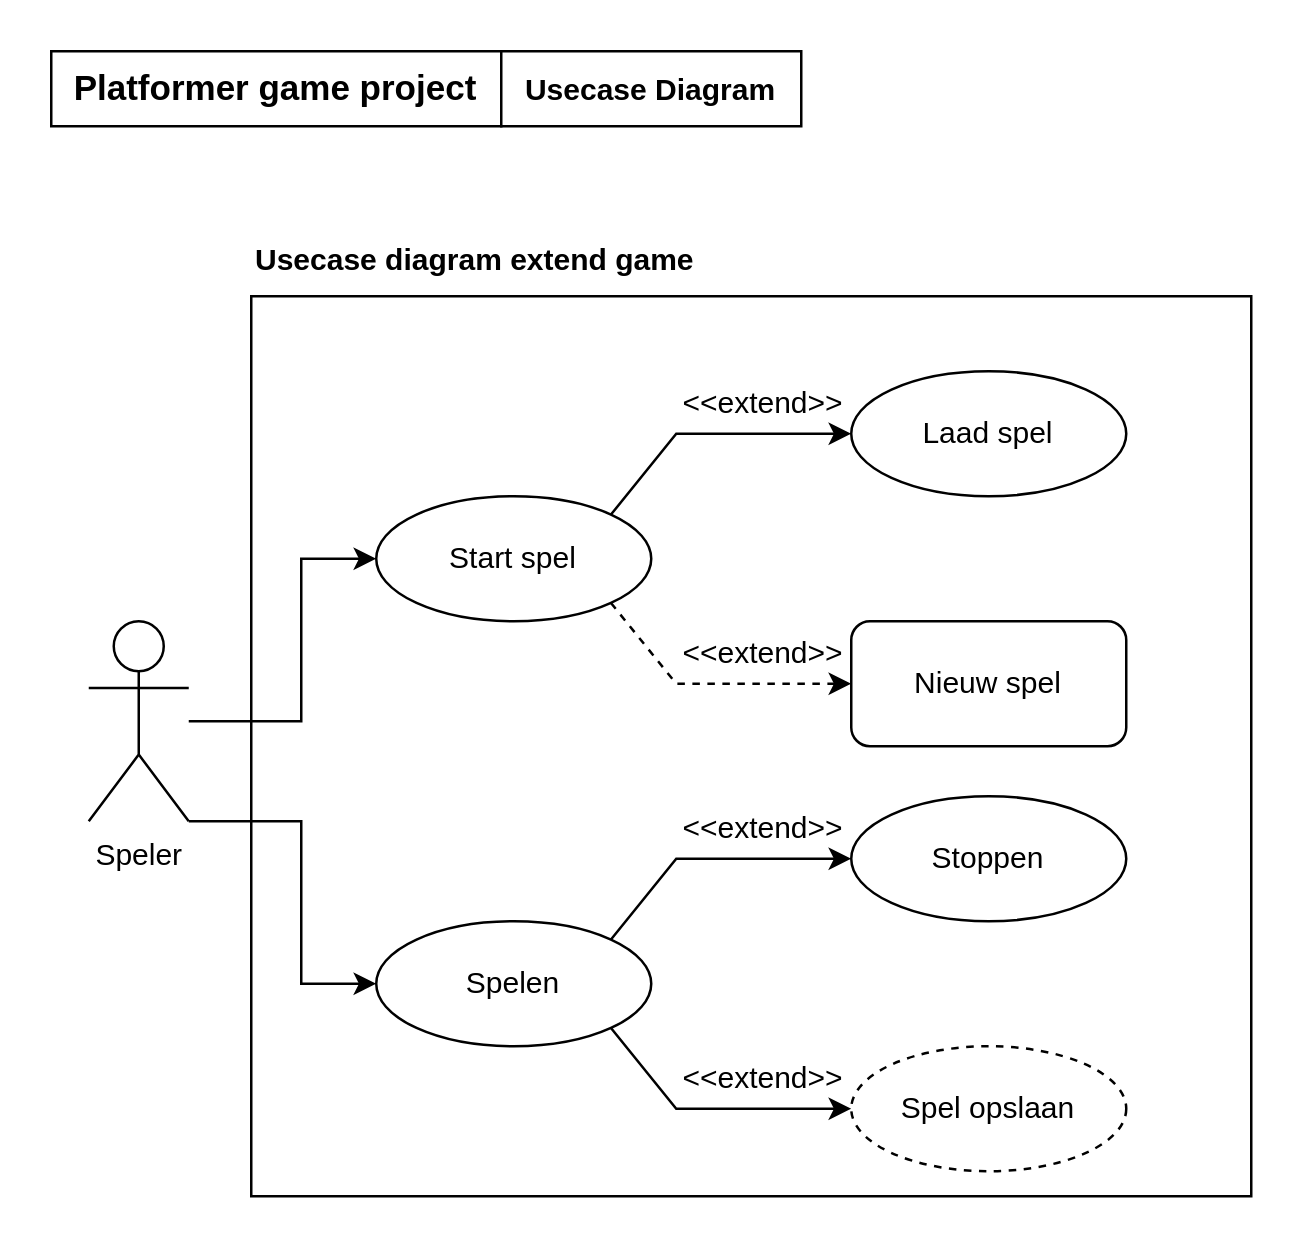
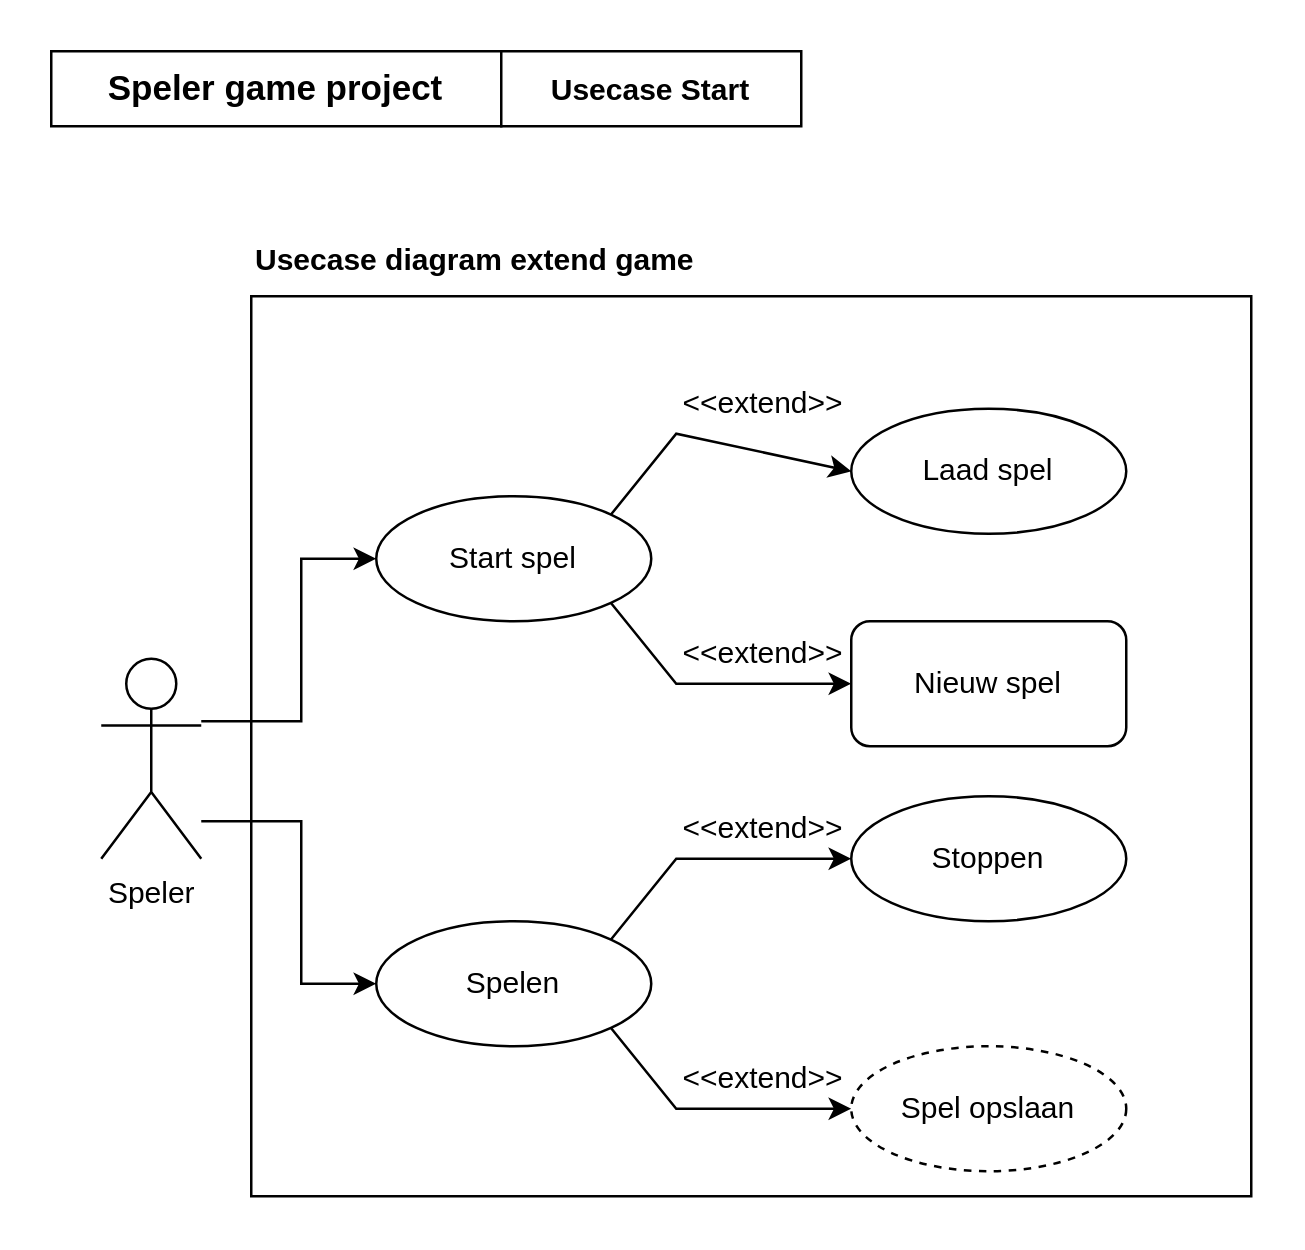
node "Platformer game project": label "Platformer game project" -> "Speler game project"
node "Usecase Diagram": label "Usecase Diagram" -> "Usecase Start"
node "Laad spel": moved (989, 434) -> (989, 471)
edge "Start spel" -> "Nieuw spel": style dashed -> solid
node "Speler": moved (139, 721) -> (151, 759)
